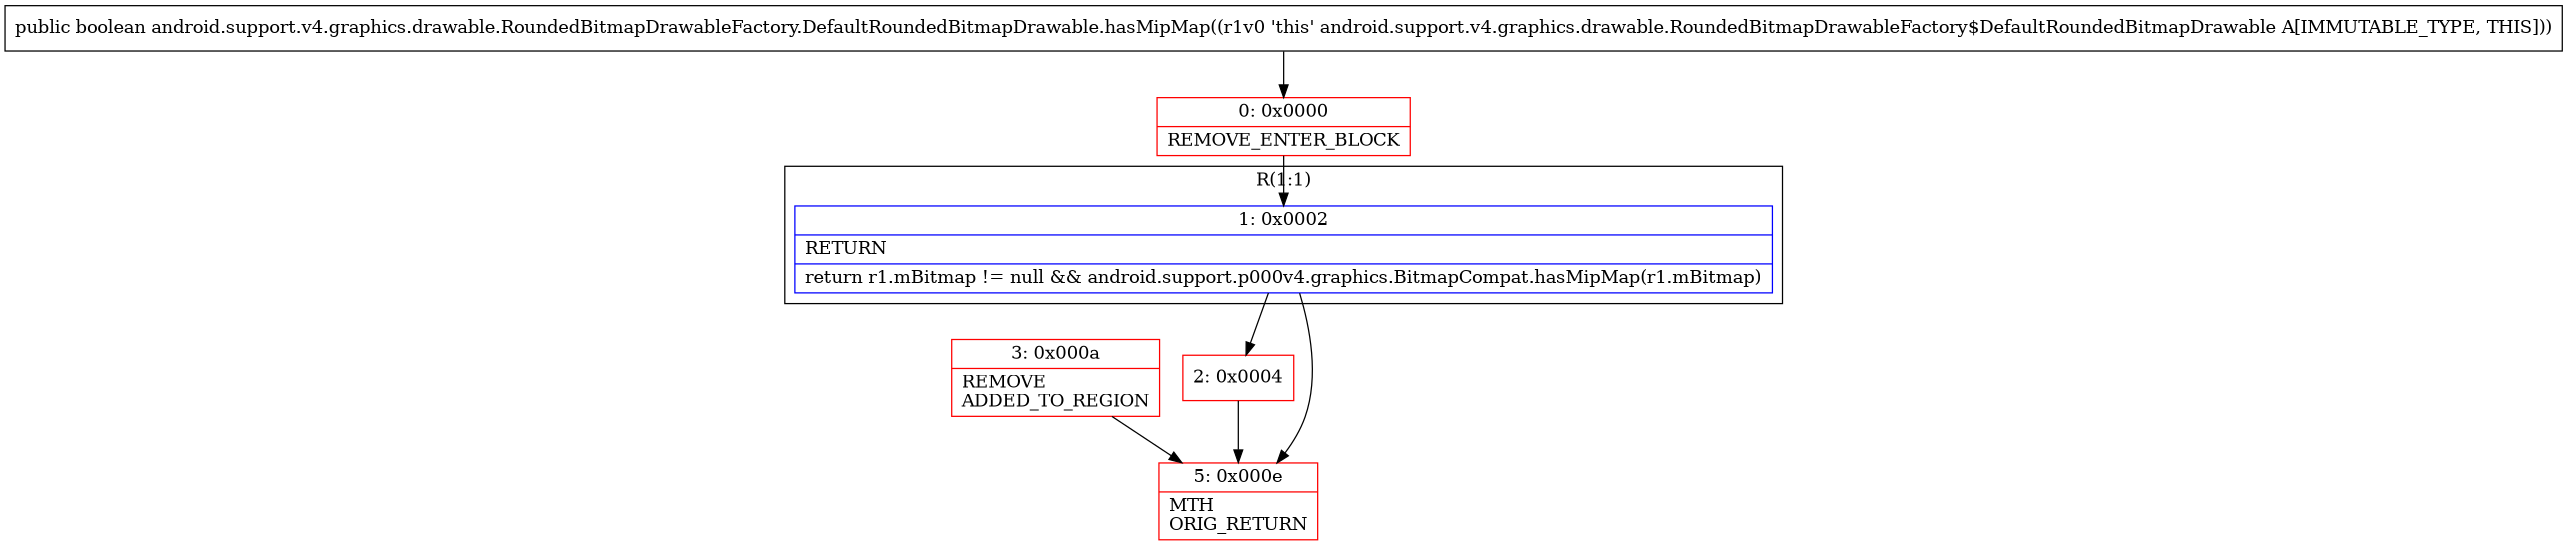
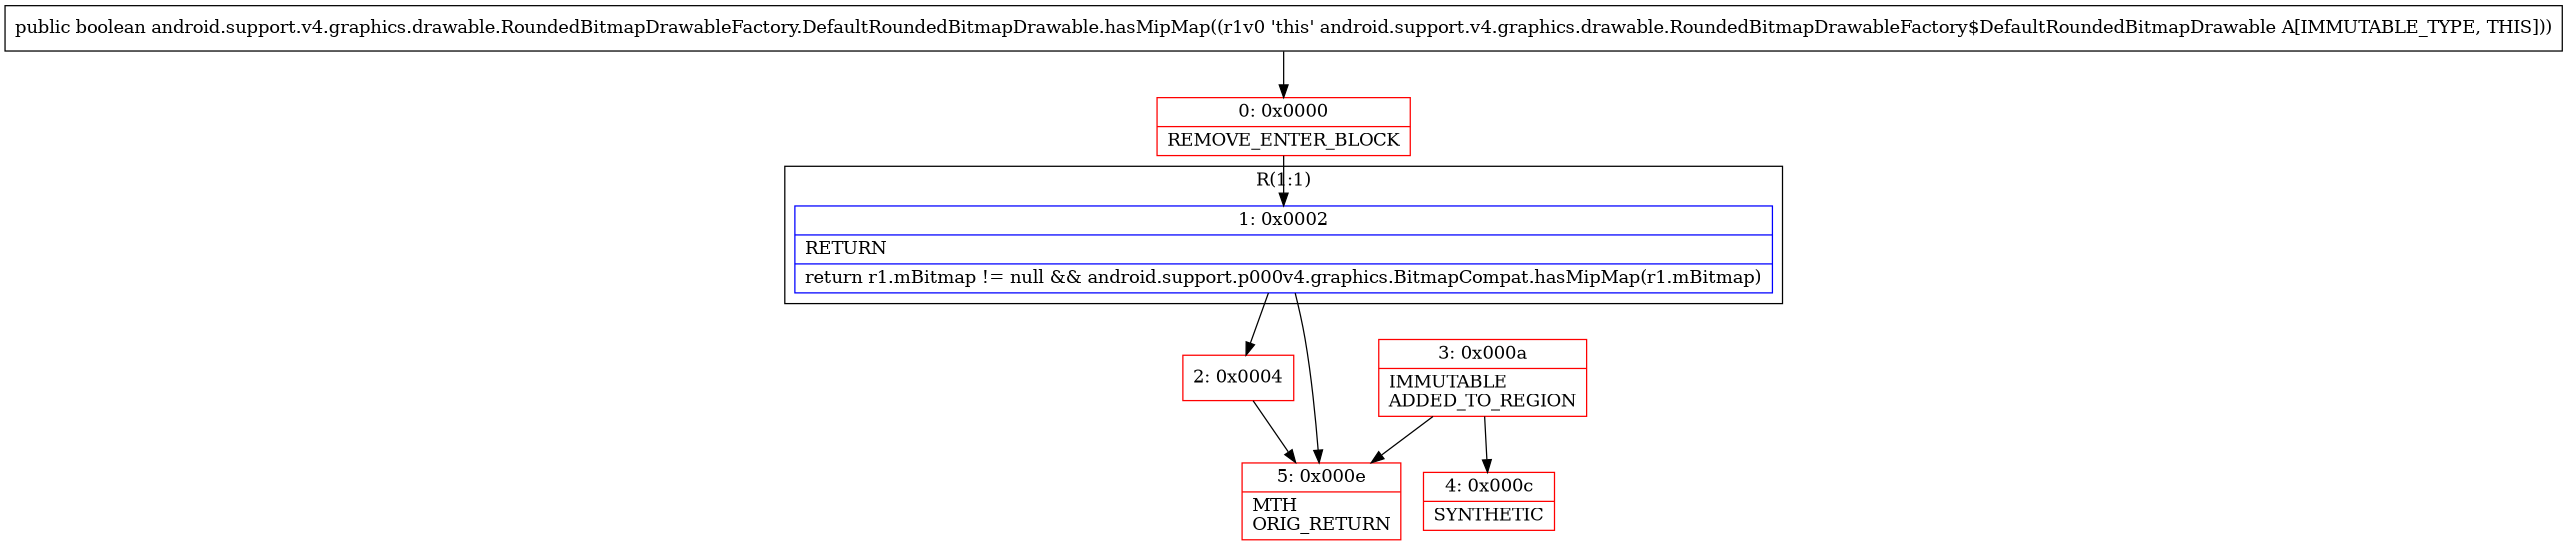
node "3: 0x000a": text "REMOVE" -> "IMMUTABLE"
node "4: 0x000c": added
